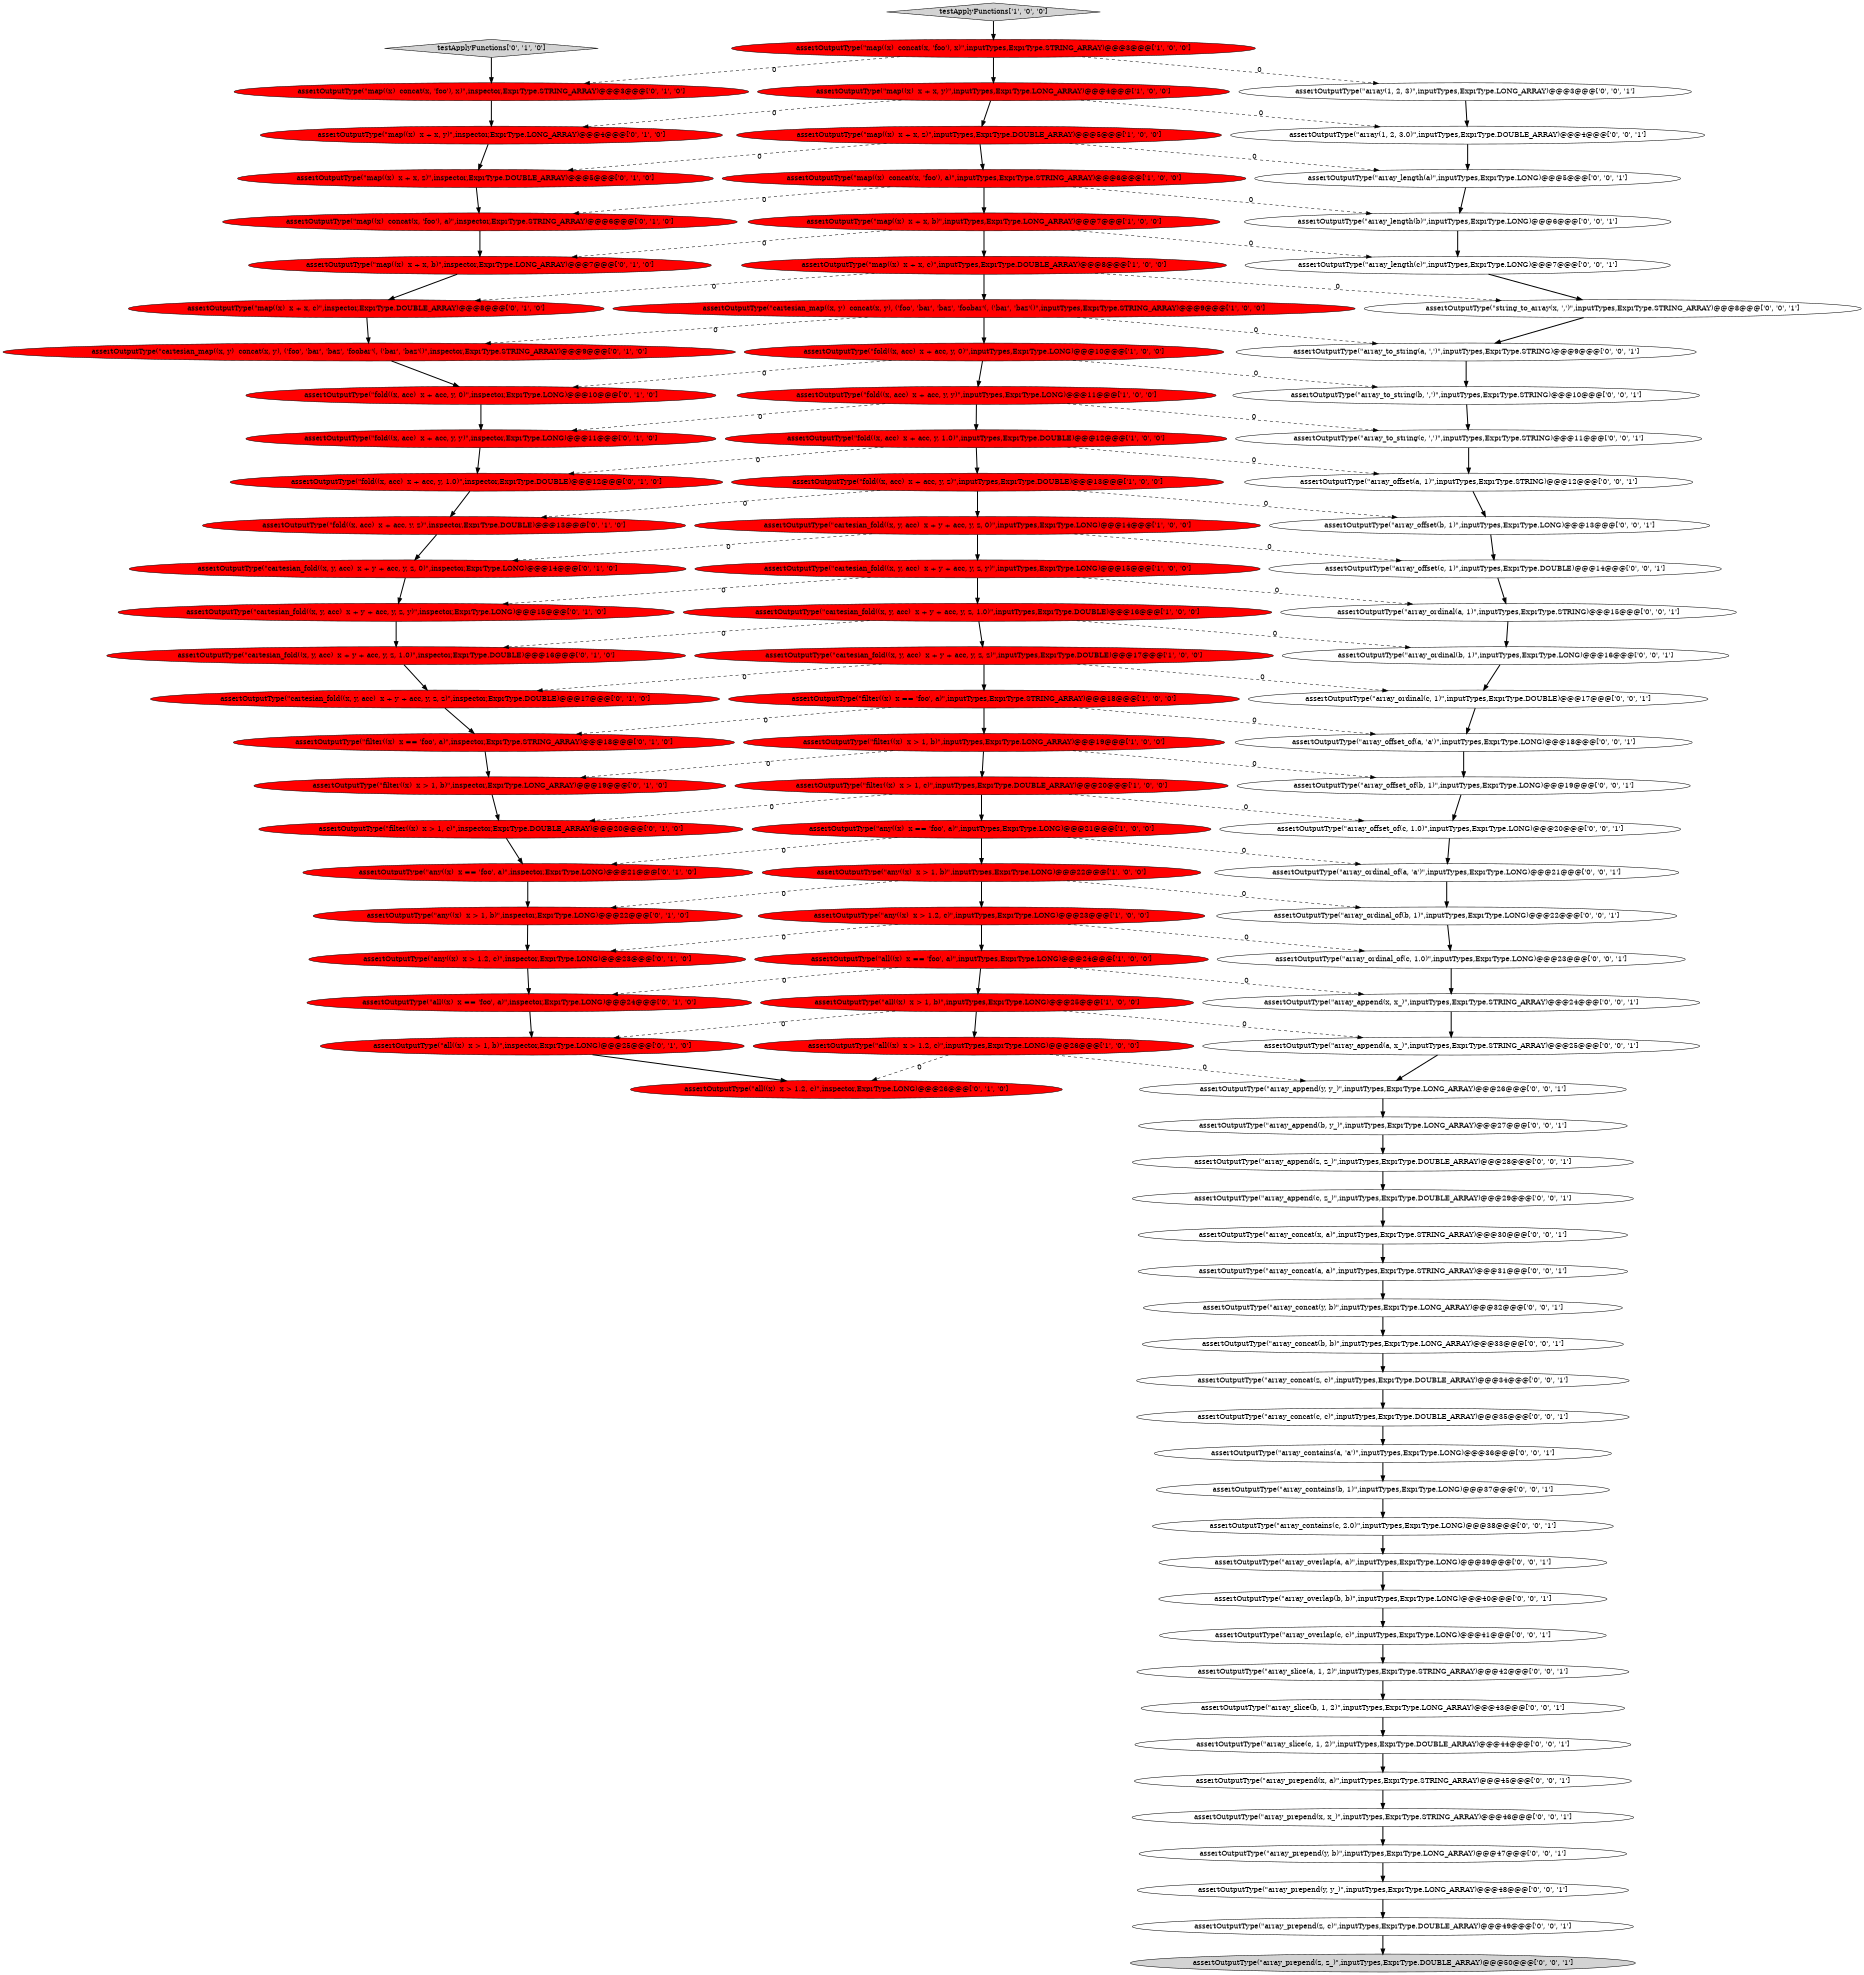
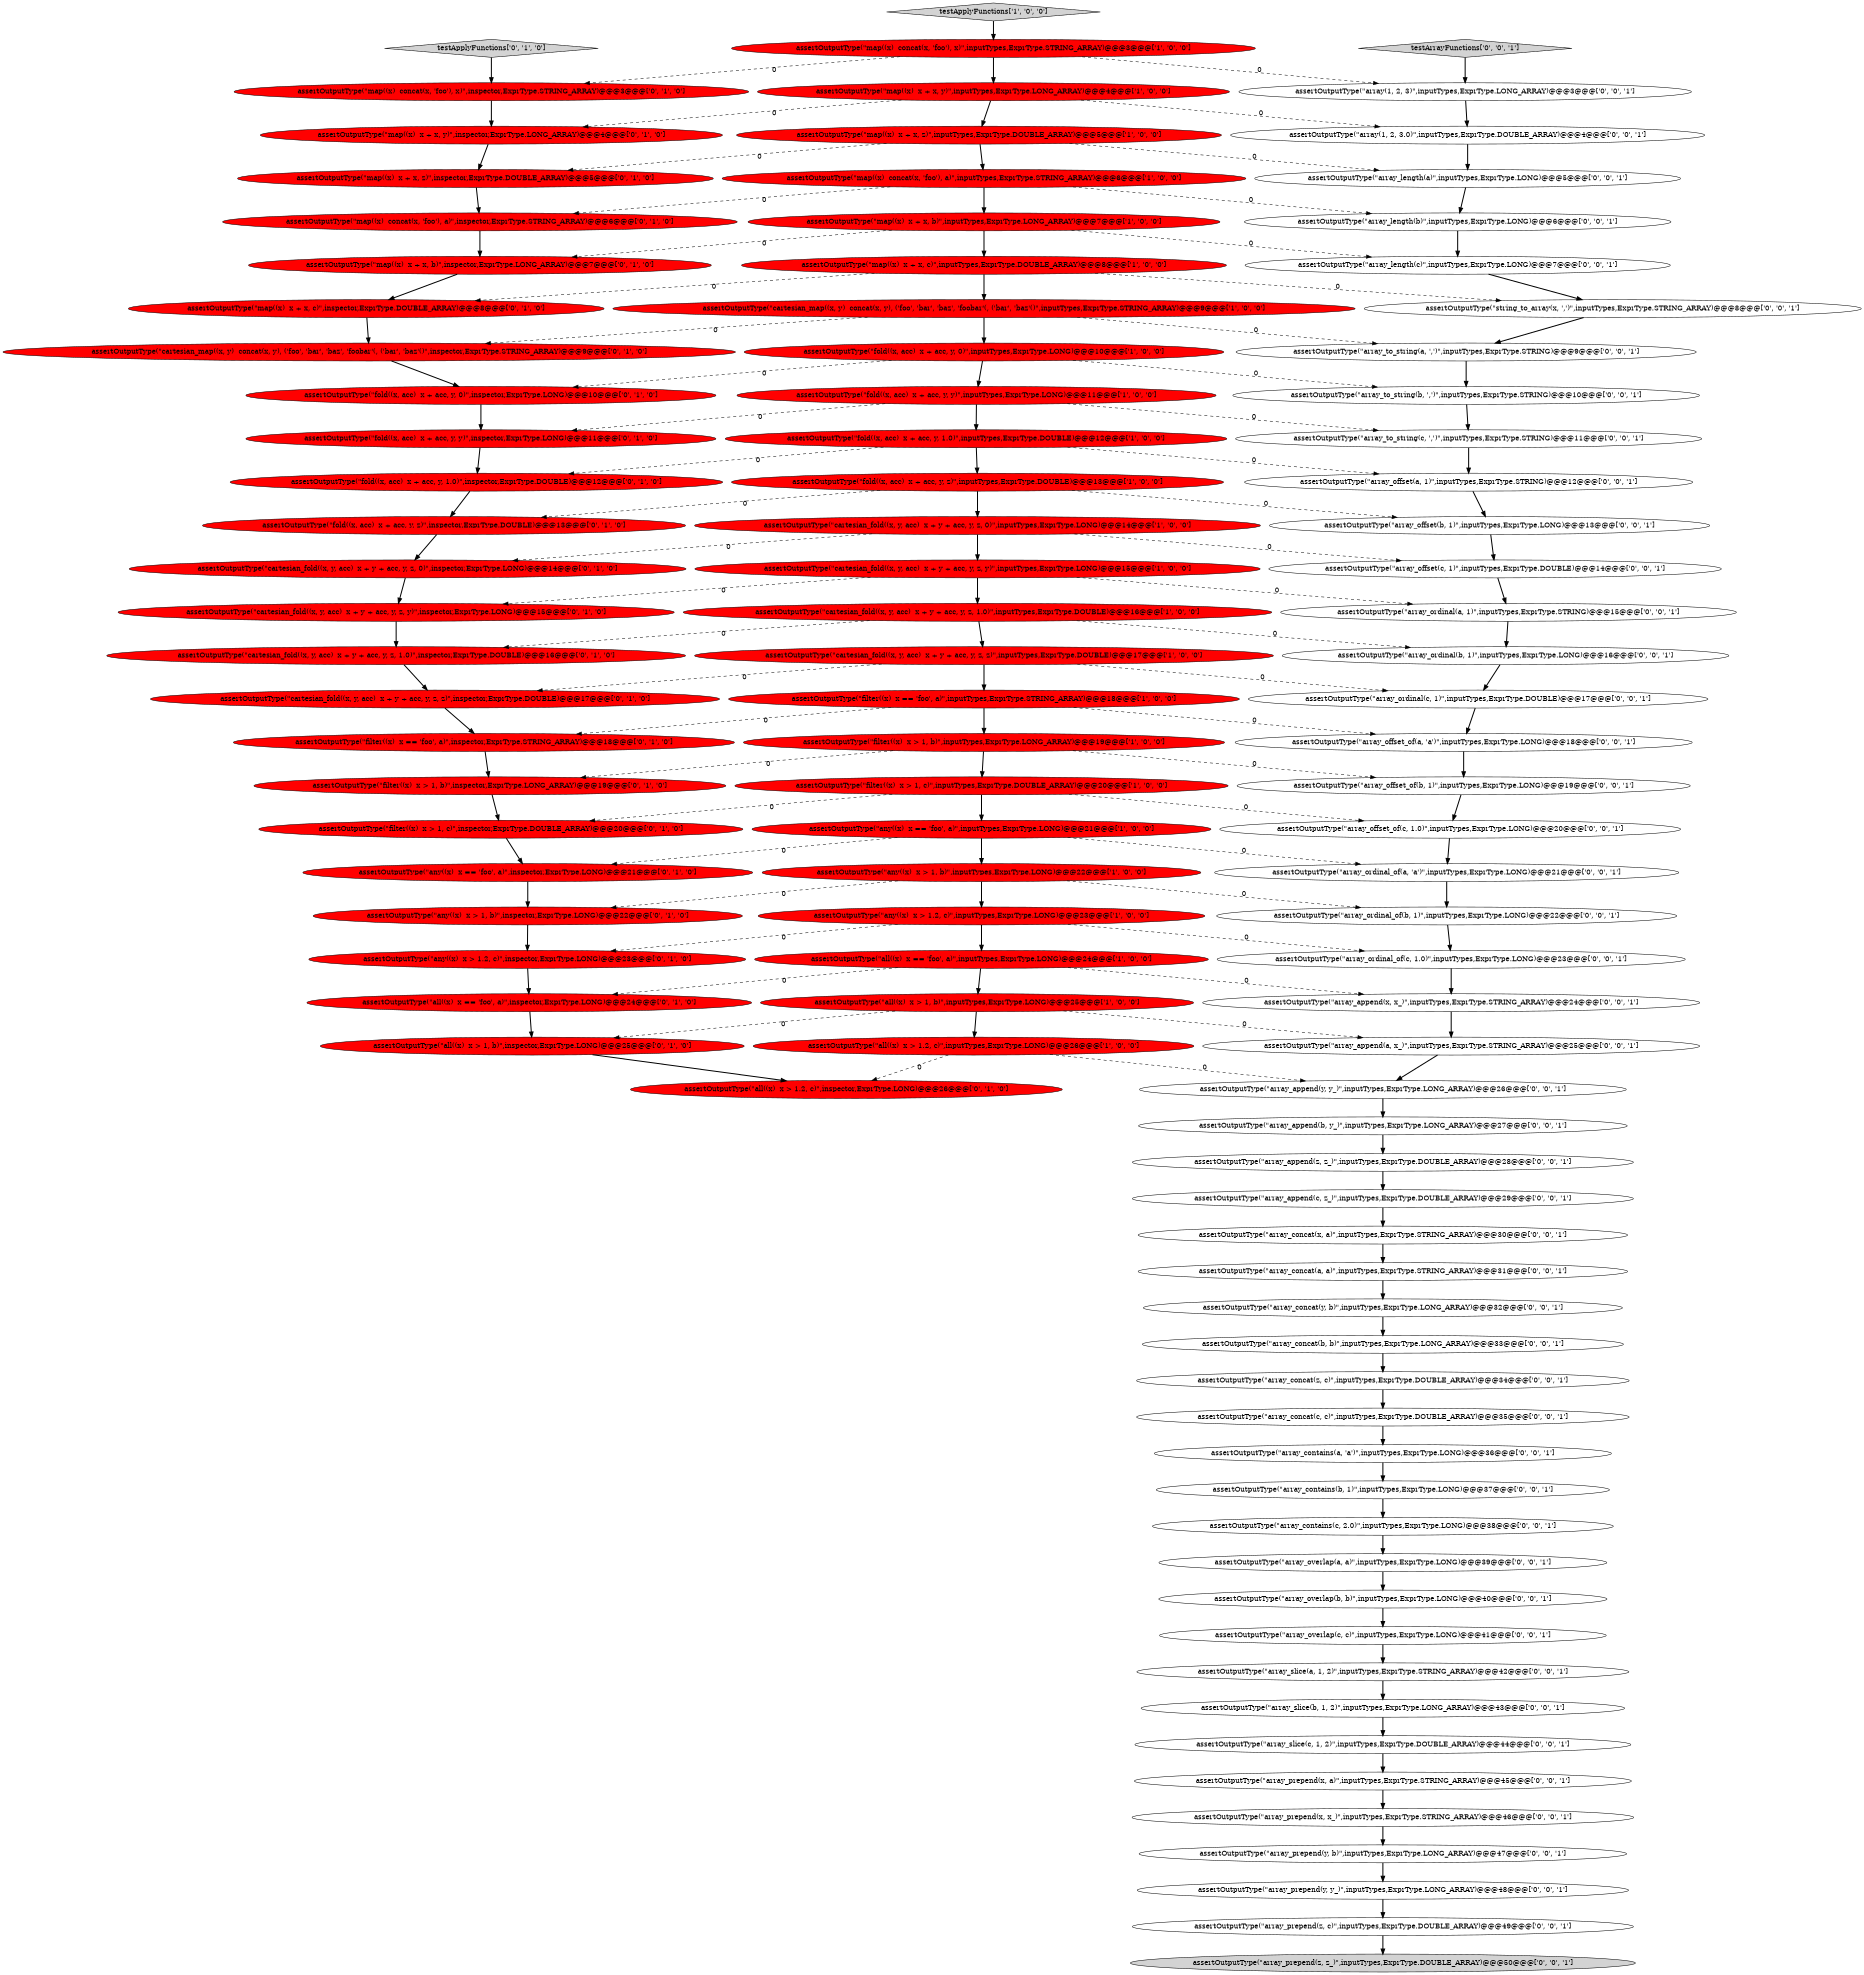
node "testArrayFunctions['0', '0', '1']": added
